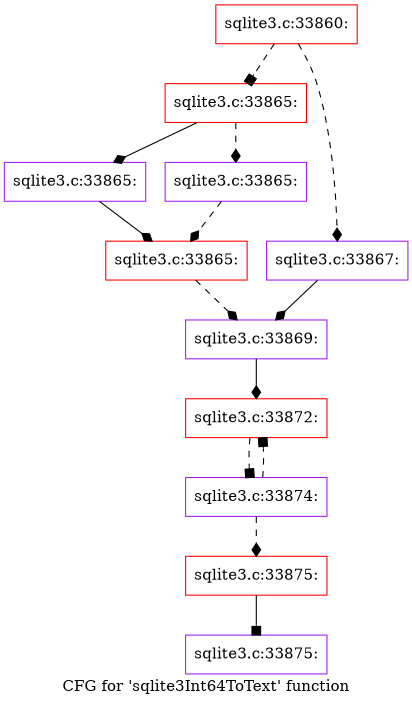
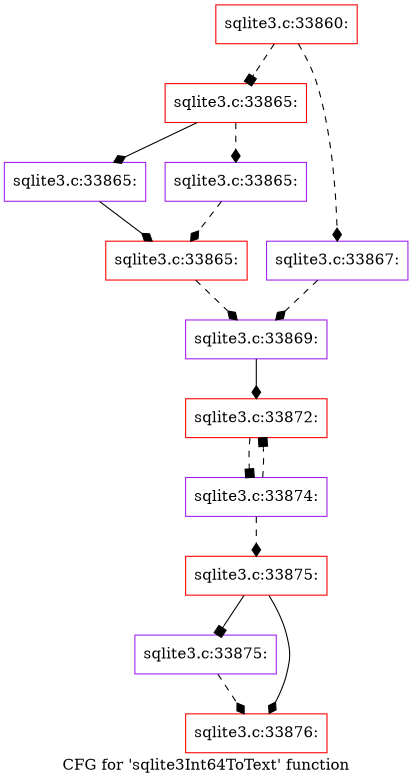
edge "sqlite3.c:33867:" -> "sqlite3.c:33869:": style solid -> dashed
node "sqlite3.c:33876:": added
